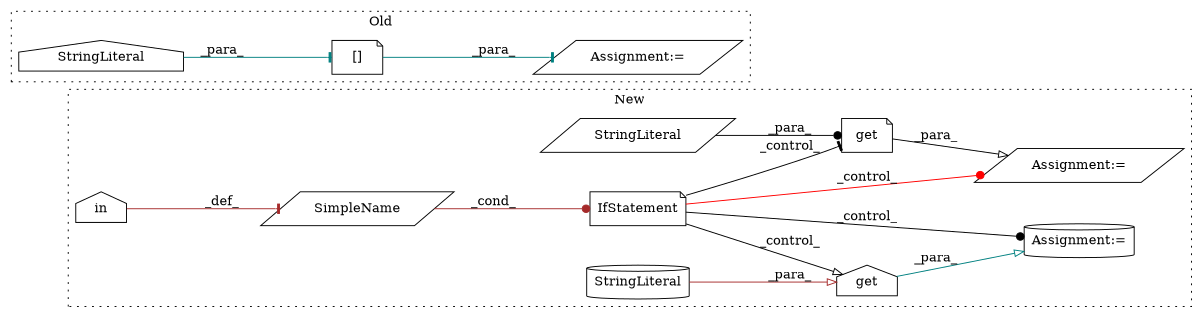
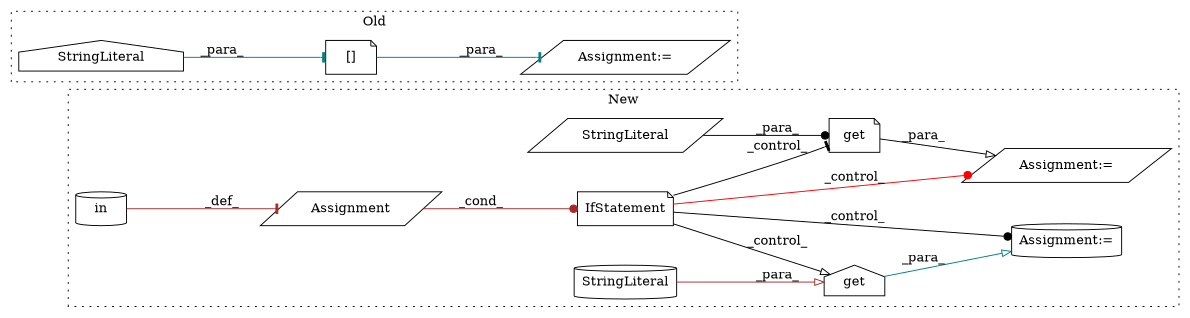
node "in": shape house -> cylinder
node "SimpleName": label "SimpleName" -> "Assignment"
